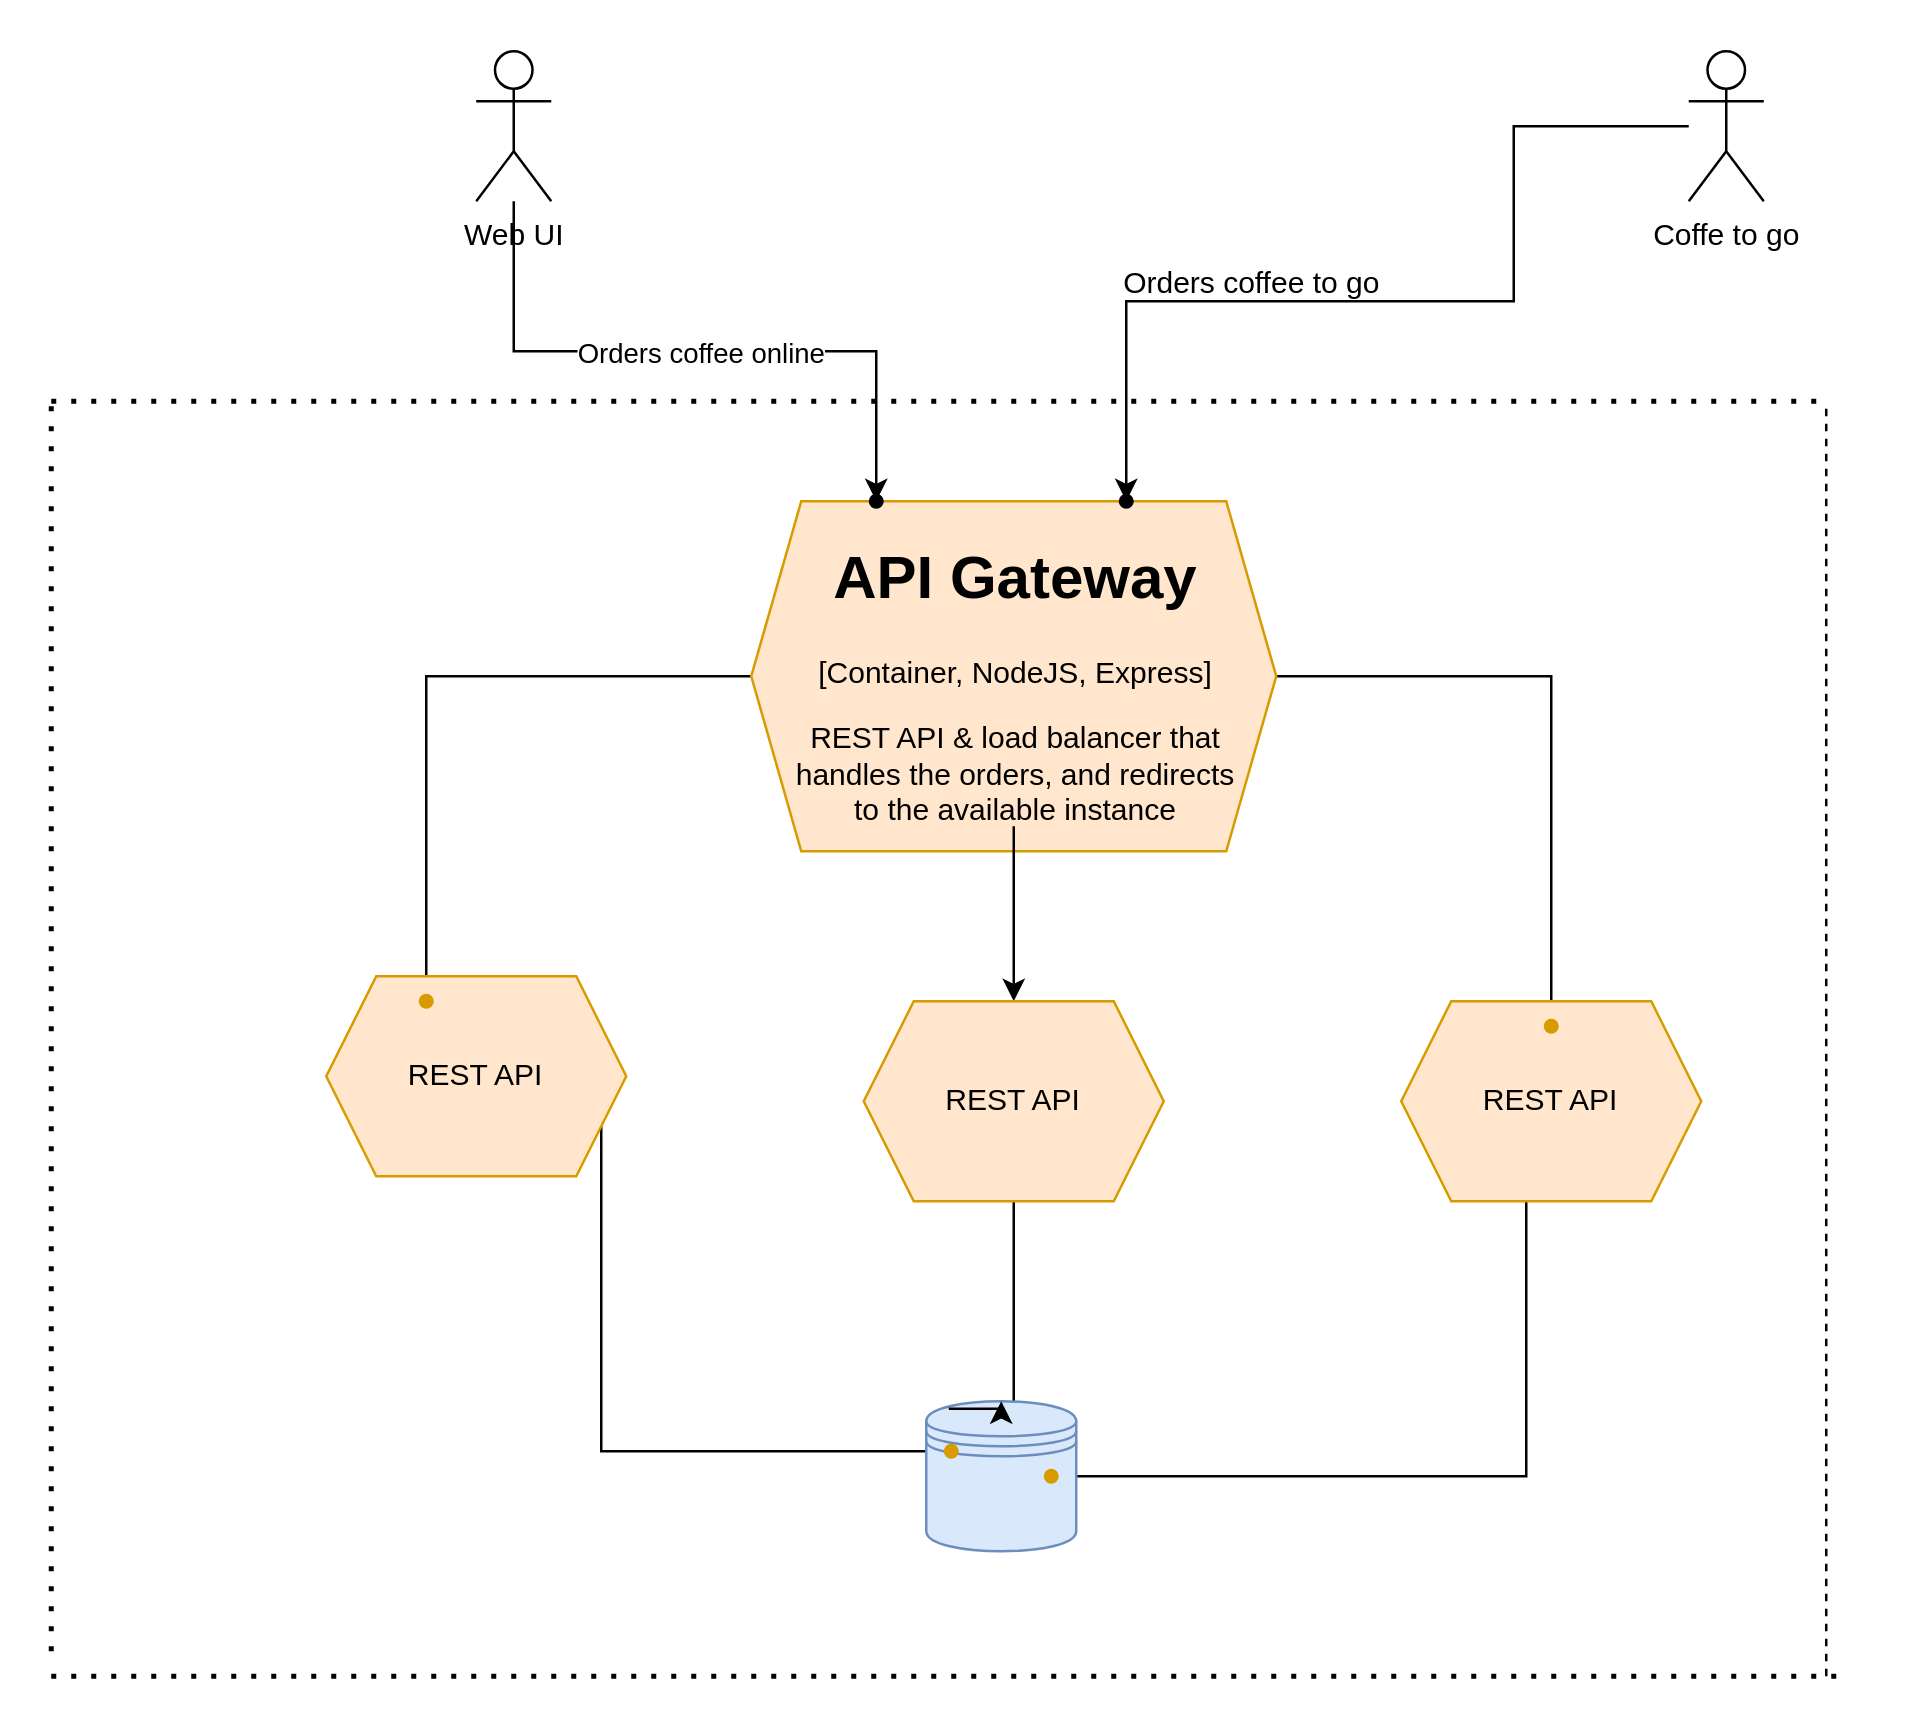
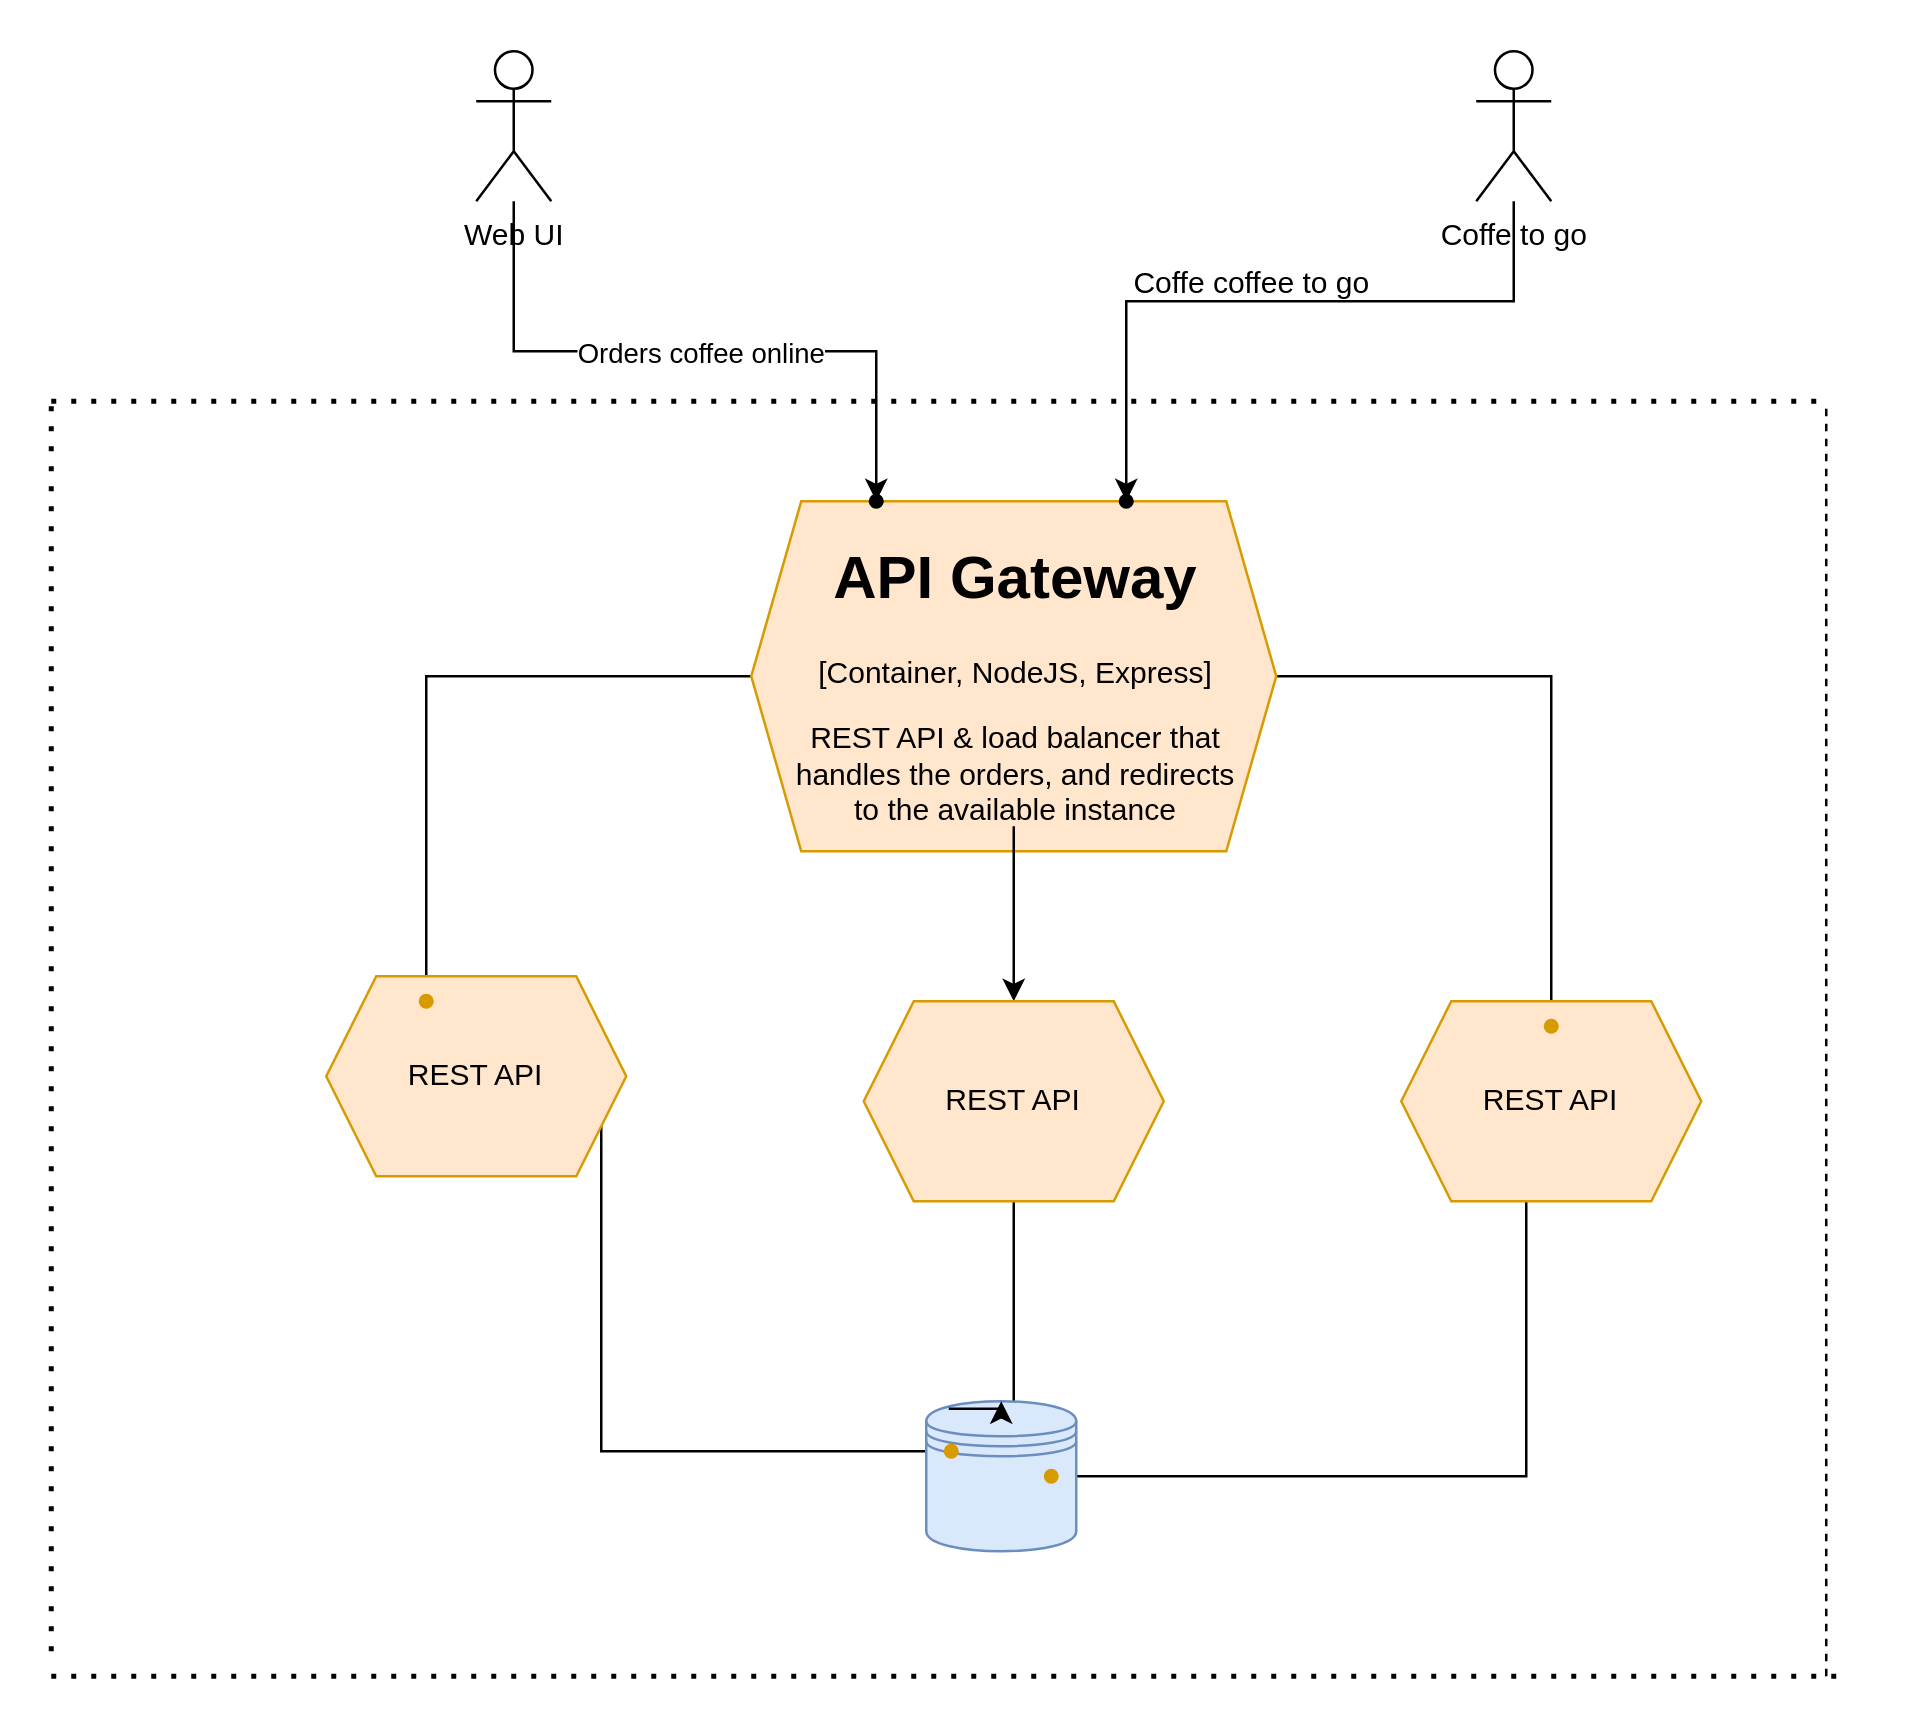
node "Coffe to go": moved (1726, 126) -> (1514, 126)
node "Orders coffee to go": label "Orders coffee to go" -> "Coffe coffee to go"
